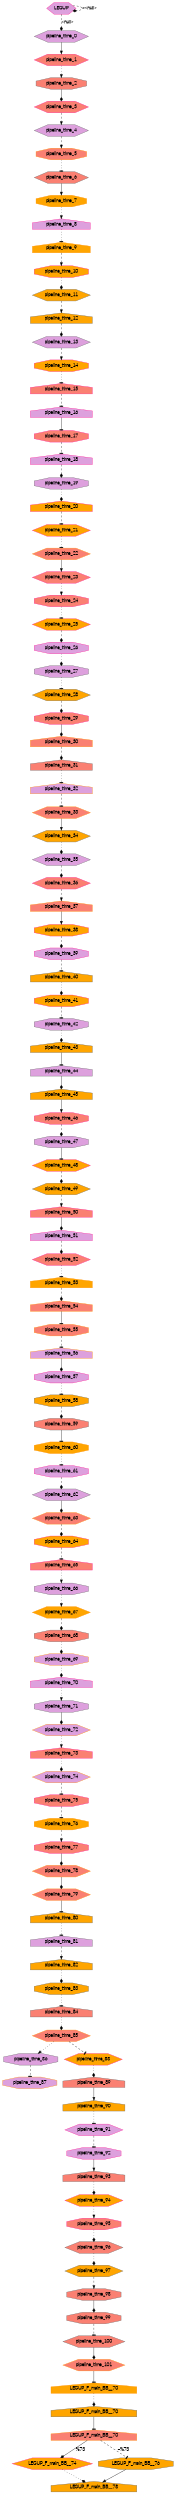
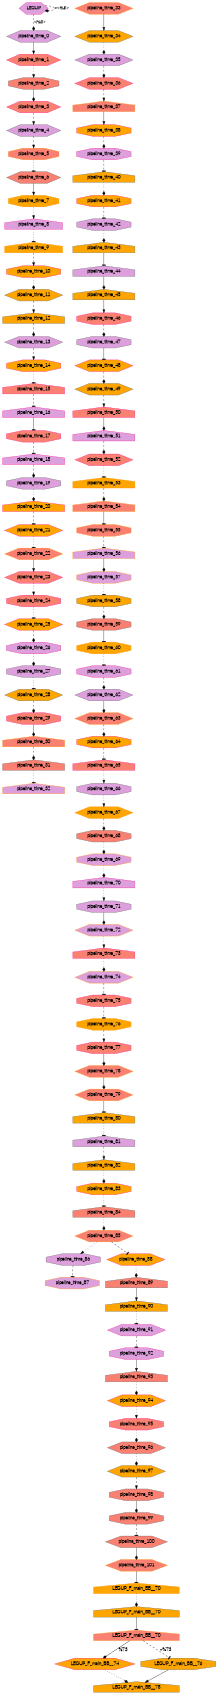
edge "pipeline_time_32" -> "pipeline_time_33": removed
node "pipeline_time_57": color deeppink -> darkorange
node "pipeline_time_83": color gray40 -> deeppink
